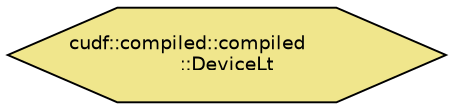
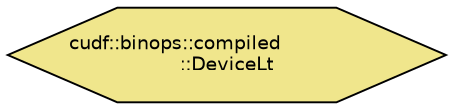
node "cudf::compiled::compiled ::DeviceLt": label "cudf::compiled::compiled ::DeviceLt" -> "cudf::binops::compiled ::DeviceLt"
